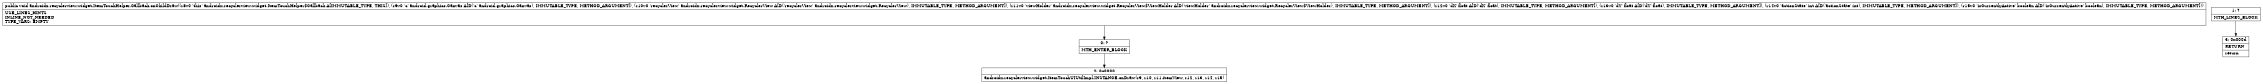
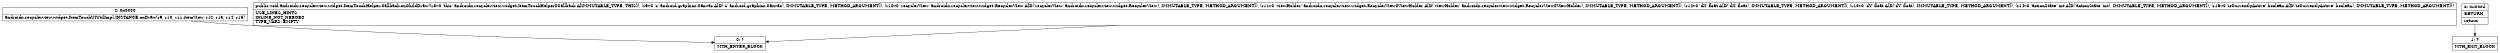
node "1: ?": text "MTH_LINES_BLOCK" -> "MTH_EXIT_BLOCK"
edge "1: ?" -> "3: 0x000d": reversed
edge "0: ?" -> "2: 0x0000": reversed
